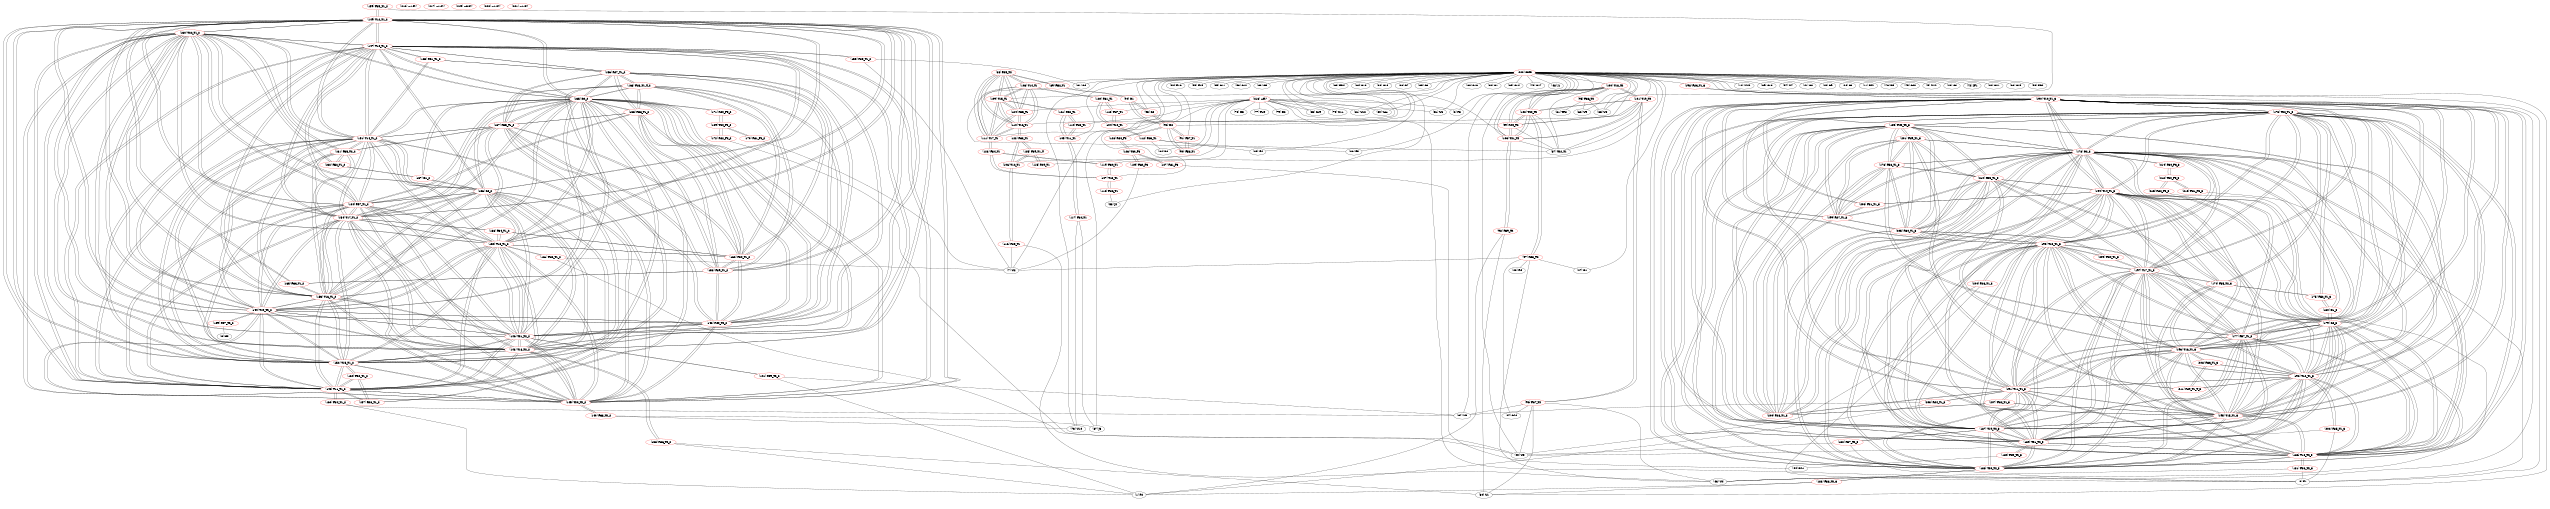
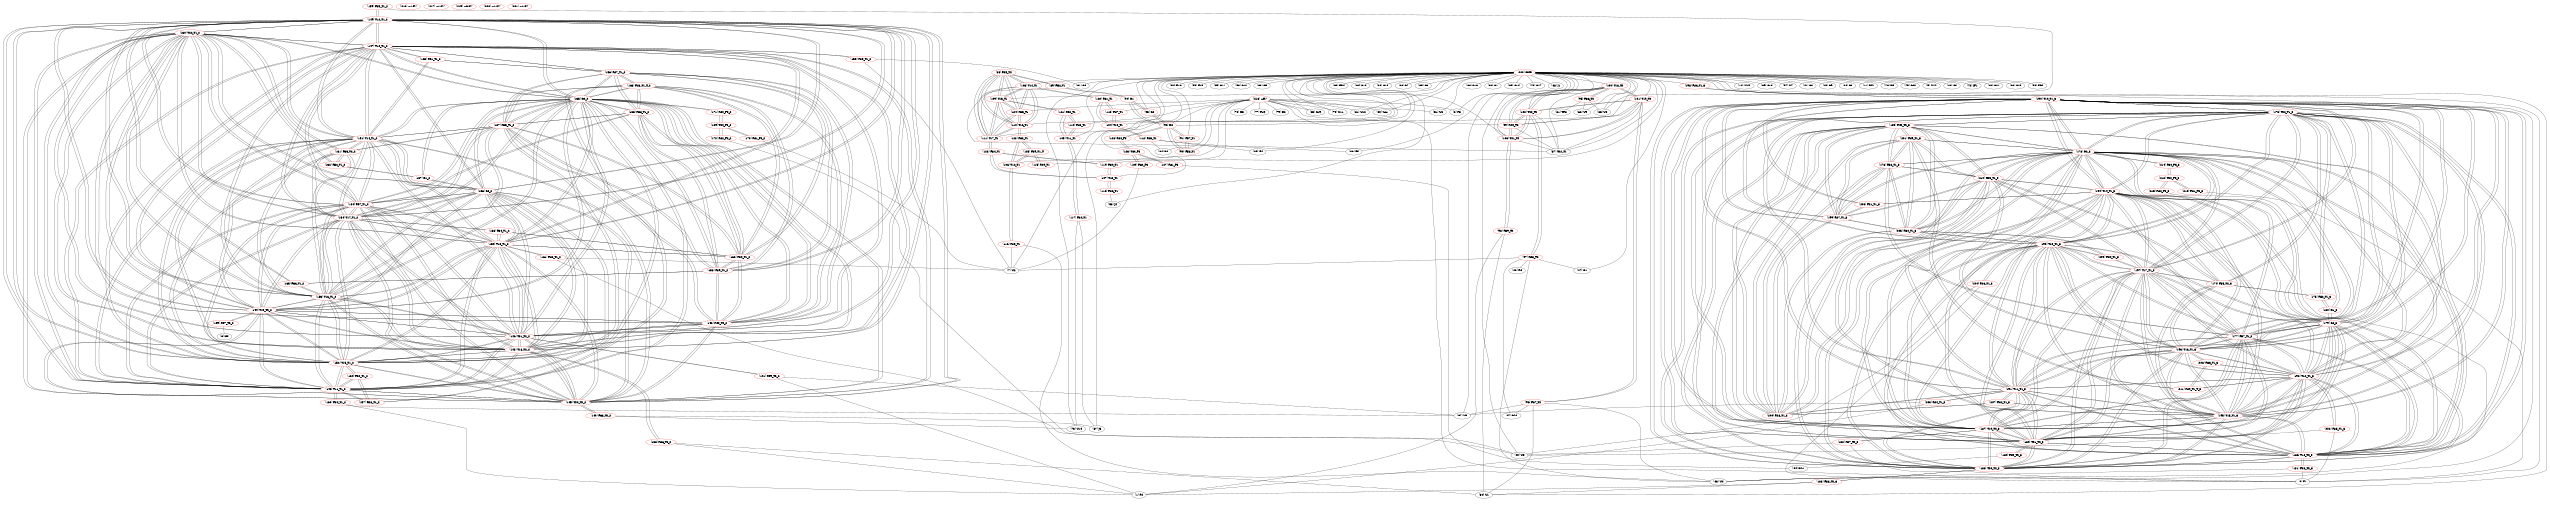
edge "(96) R37_T2" -- "(40) U5": removed
